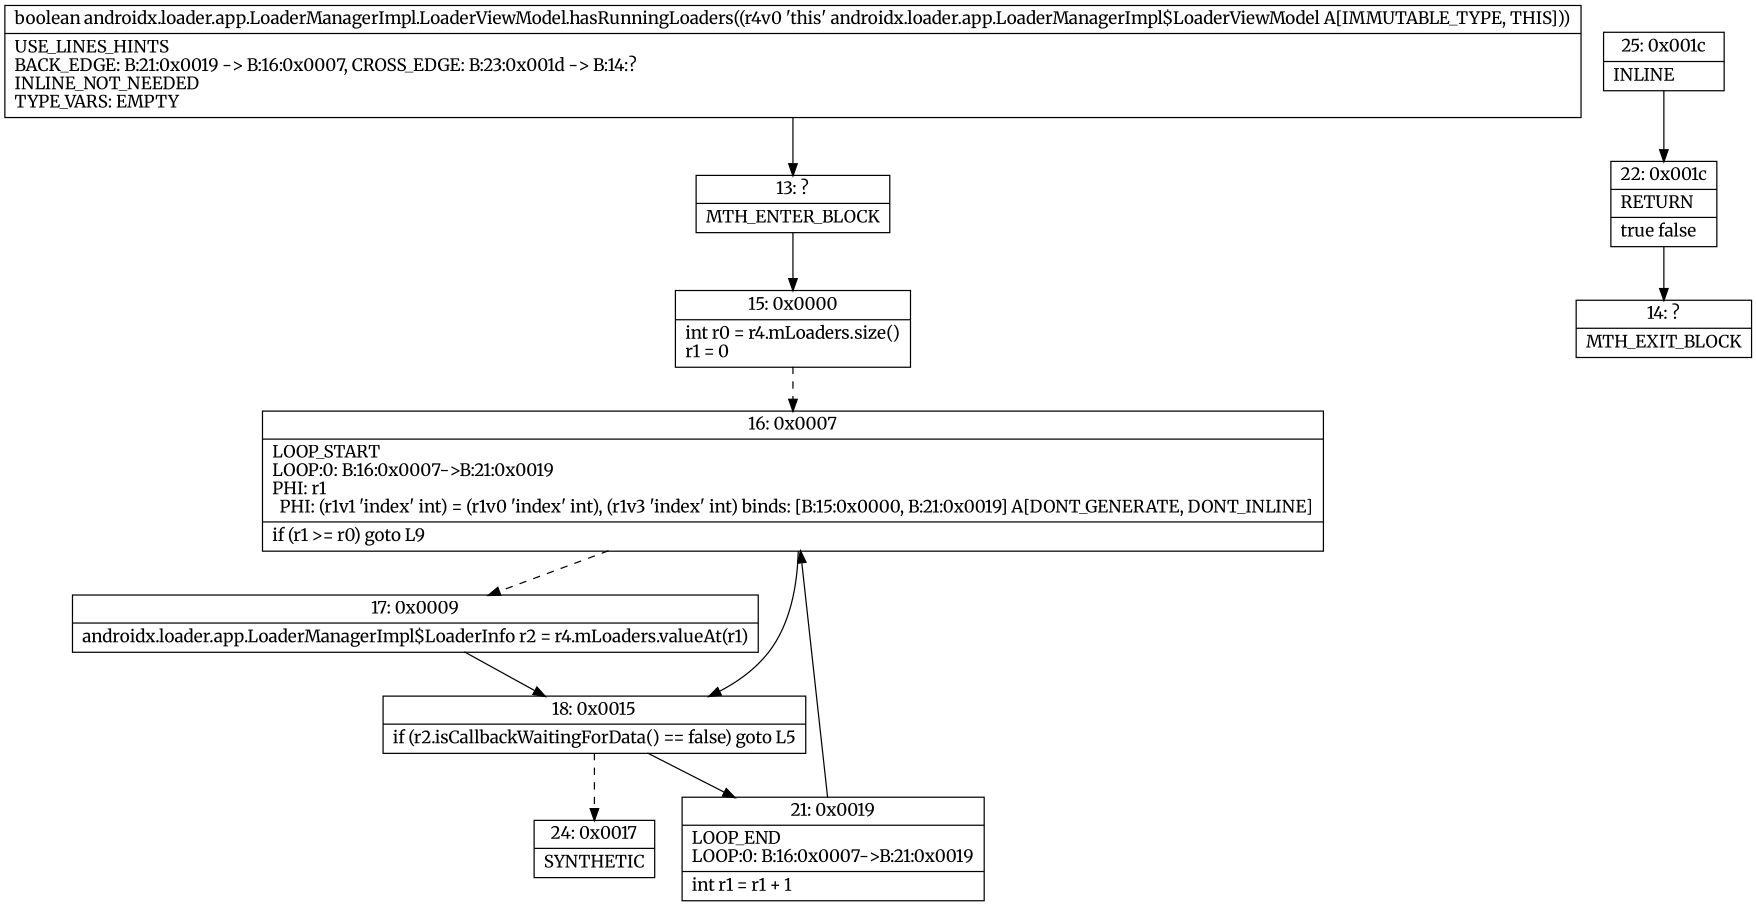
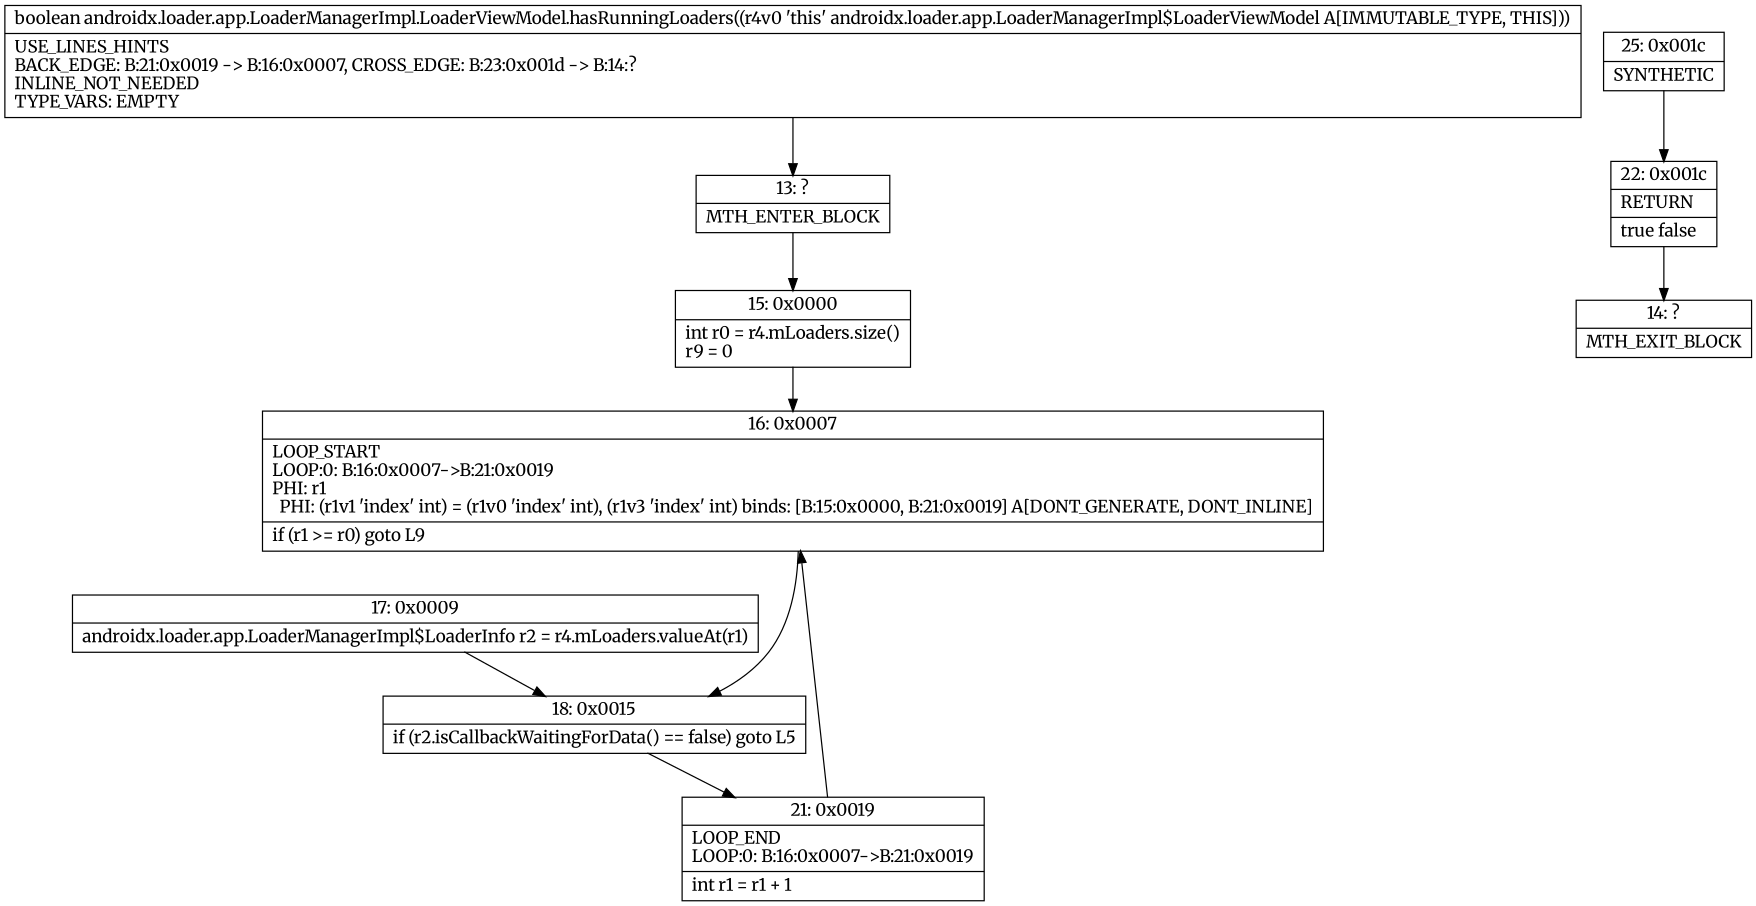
node "25: 0x001c": text "INLINE" -> "SYNTHETIC"
node "15: 0x0000": text "r1 = 0" -> "r9 = 0"
edge "15: 0x0000" -> "16: 0x0007": style dashed -> solid
edge "16: 0x0007" -> "17: 0x0009": removed
node "24: 0x0017": removed
